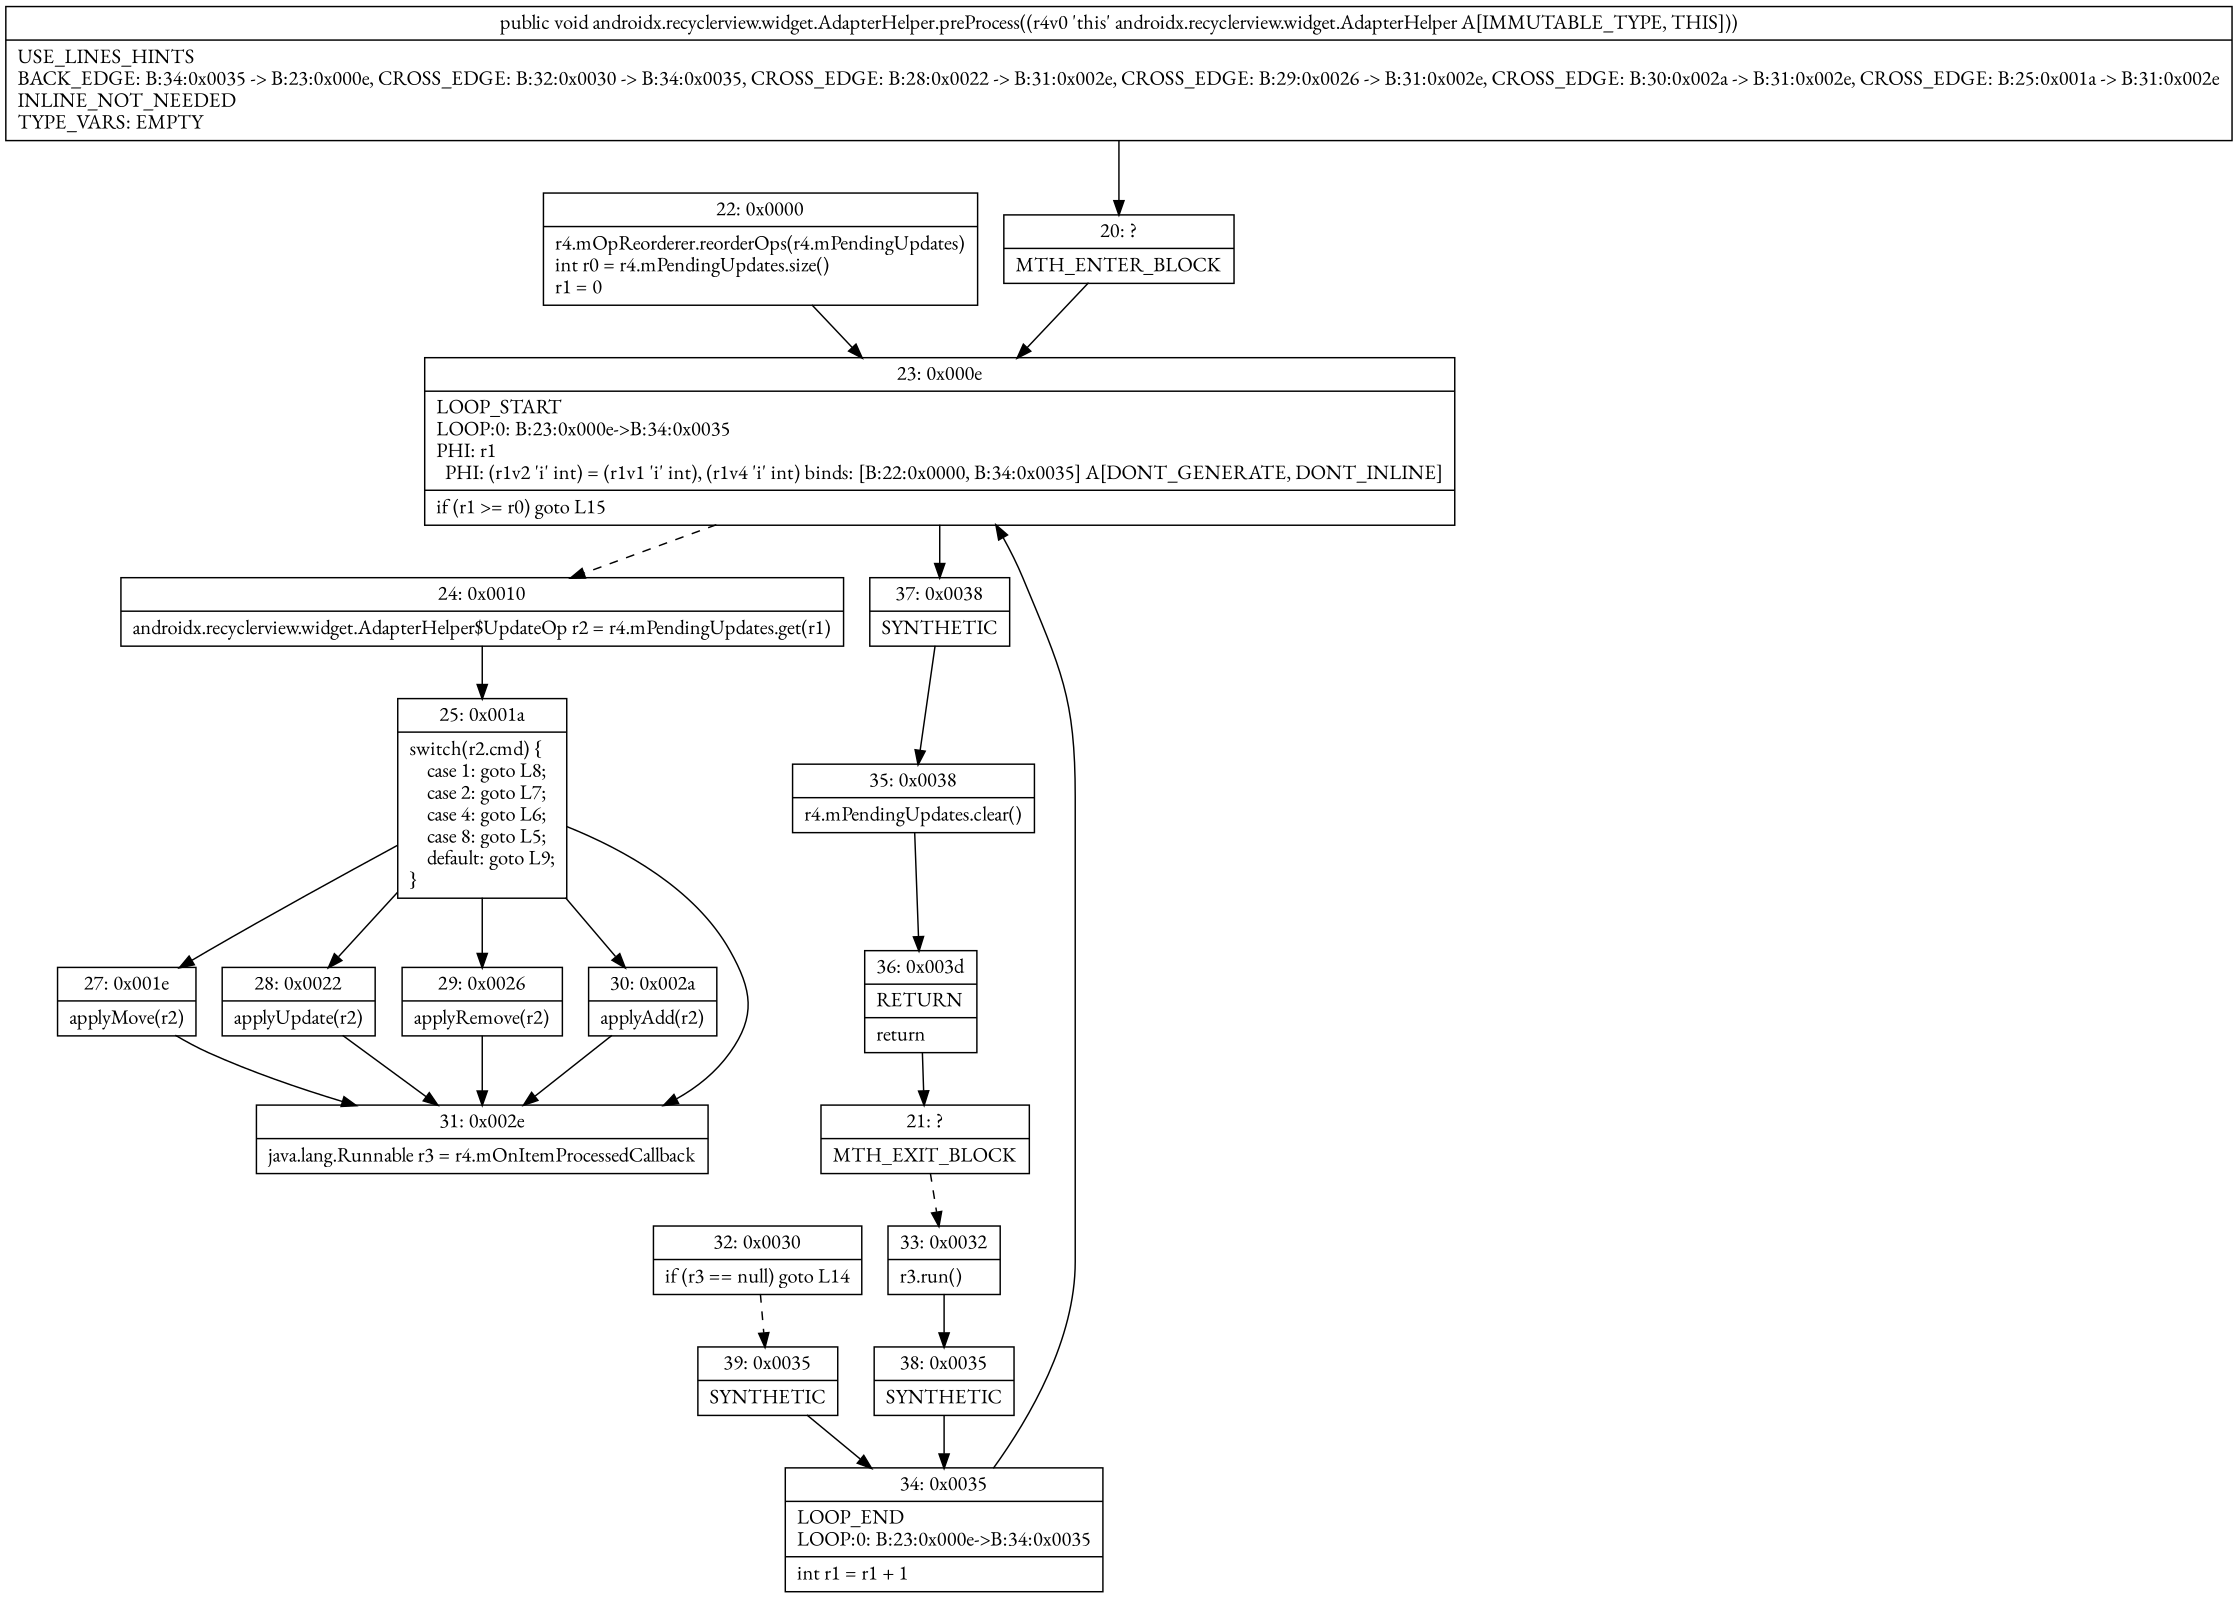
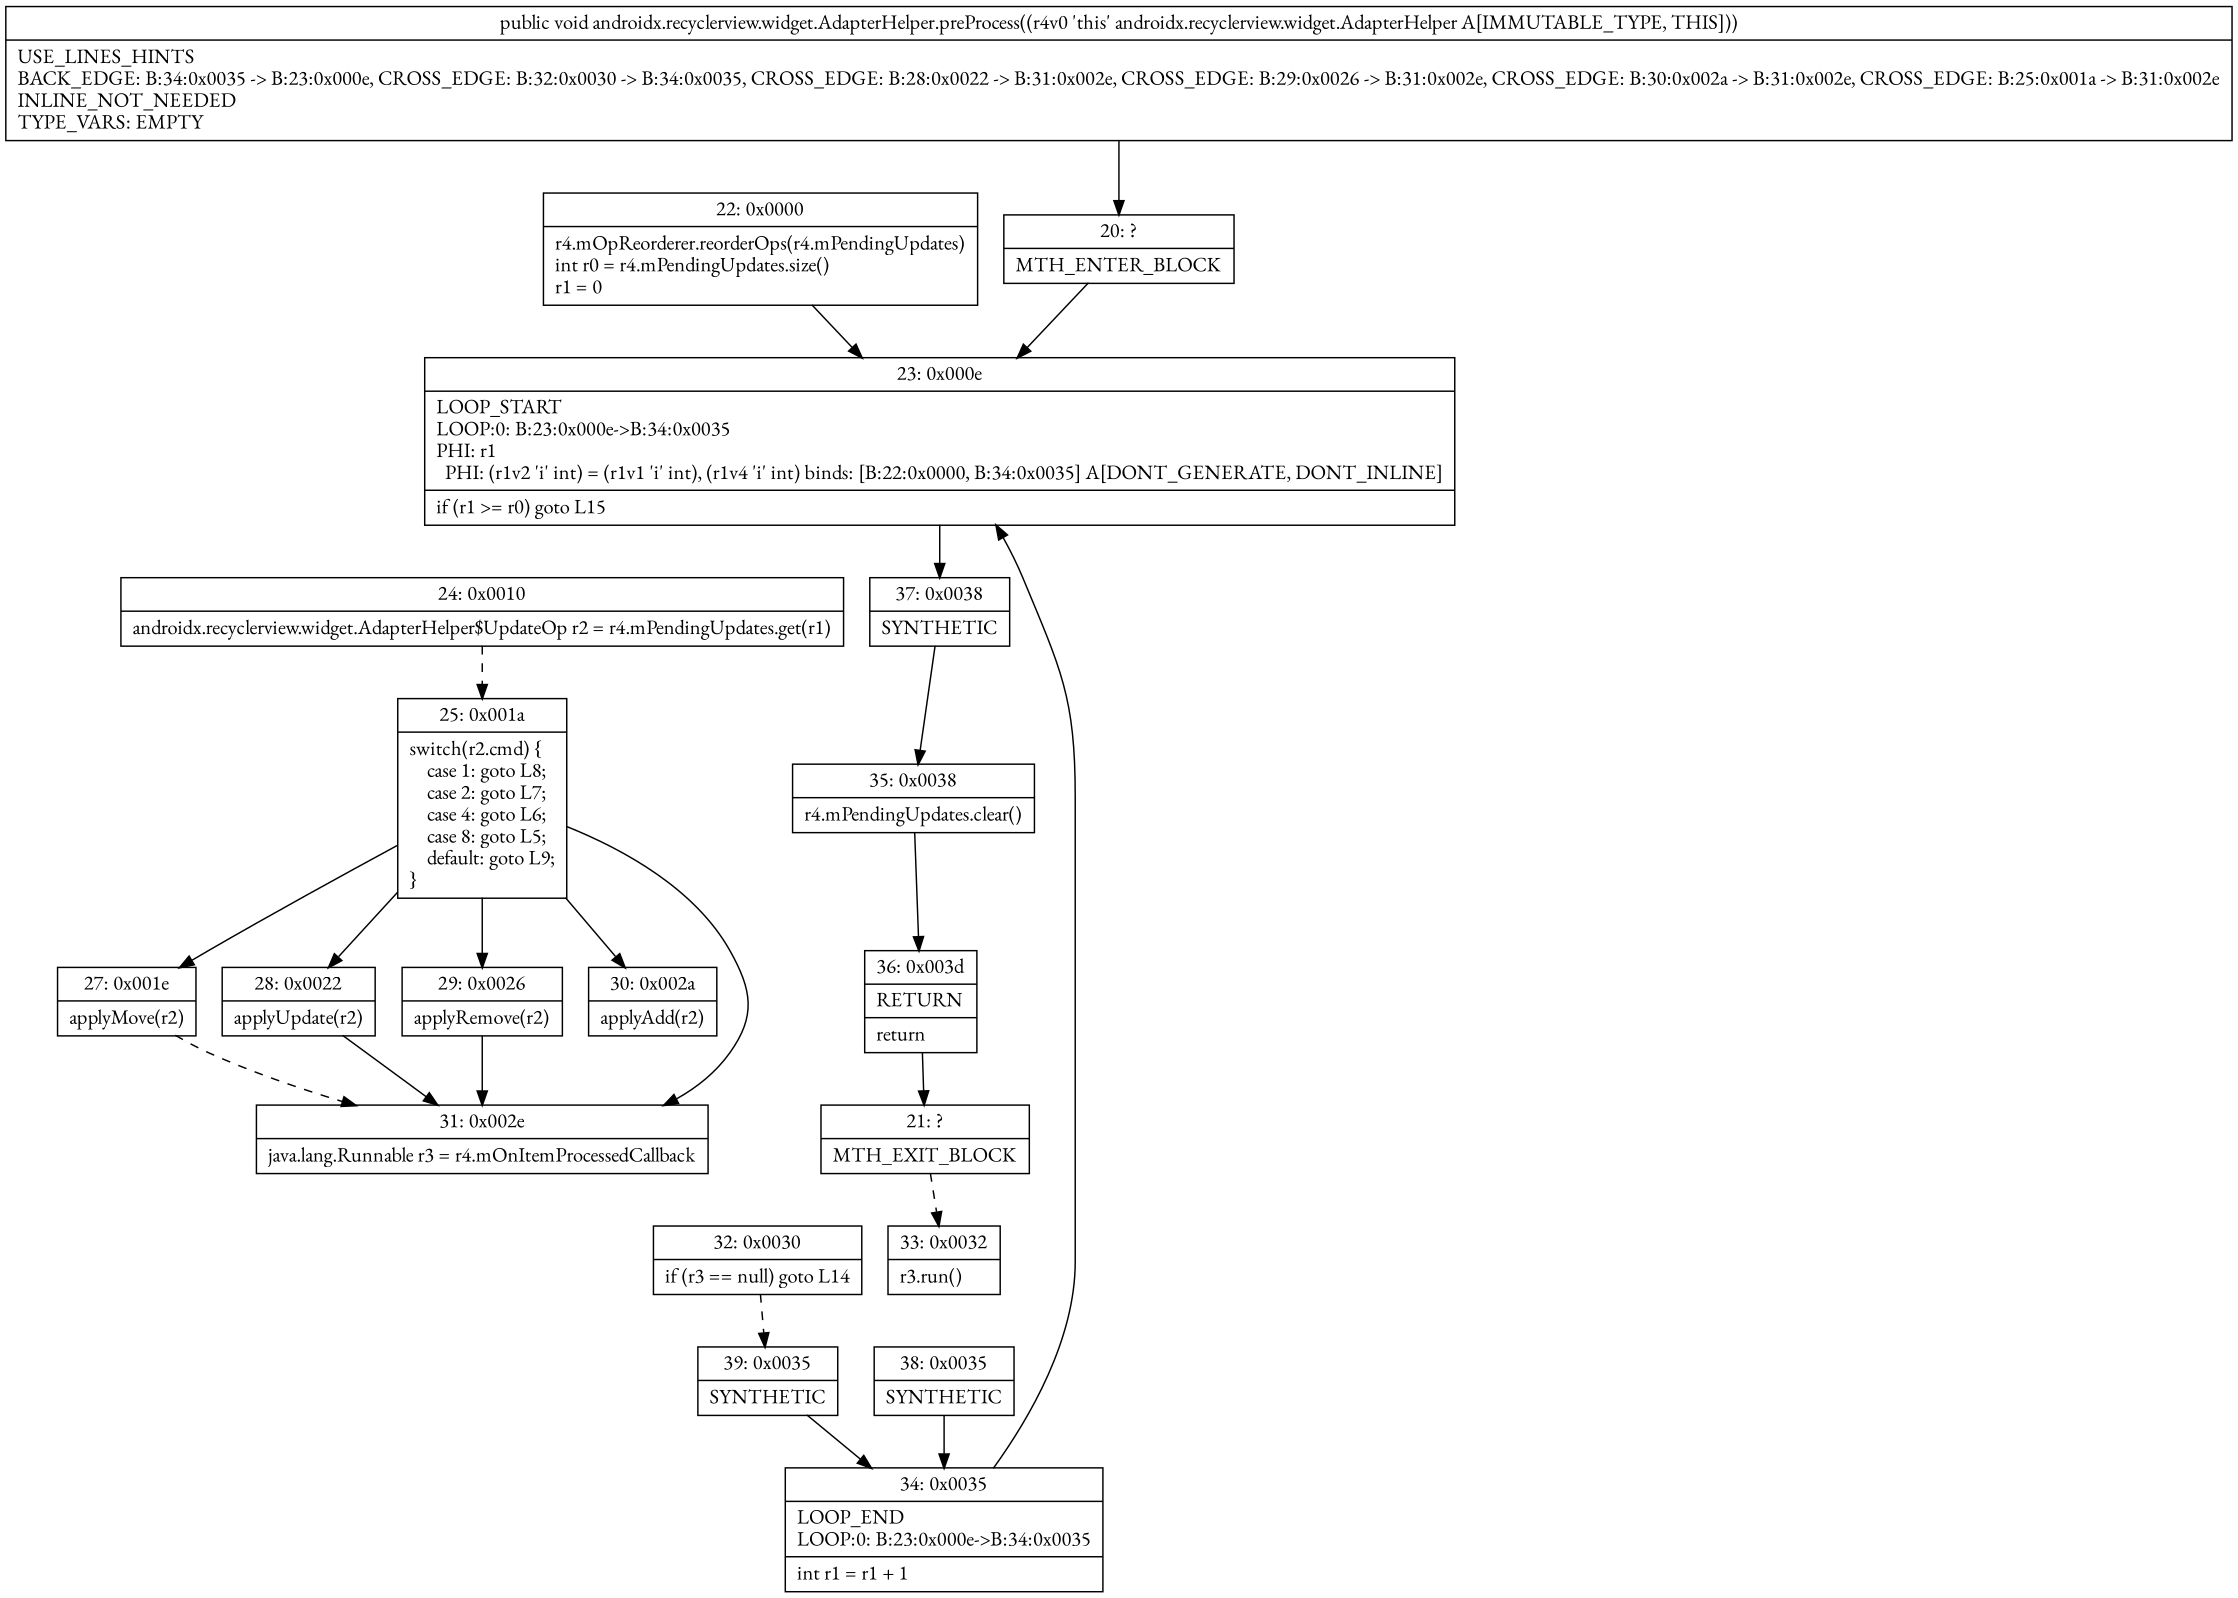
edge "23: 0x000e" -> "24: 0x0010": removed
edge "24: 0x0010" -> "25: 0x001a": style solid -> dashed
edge "30: 0x002a" -> "31: 0x002e": removed
edge "27: 0x001e" -> "31: 0x002e": style solid -> dashed
edge "33: 0x0032" -> "38: 0x0035": removed
